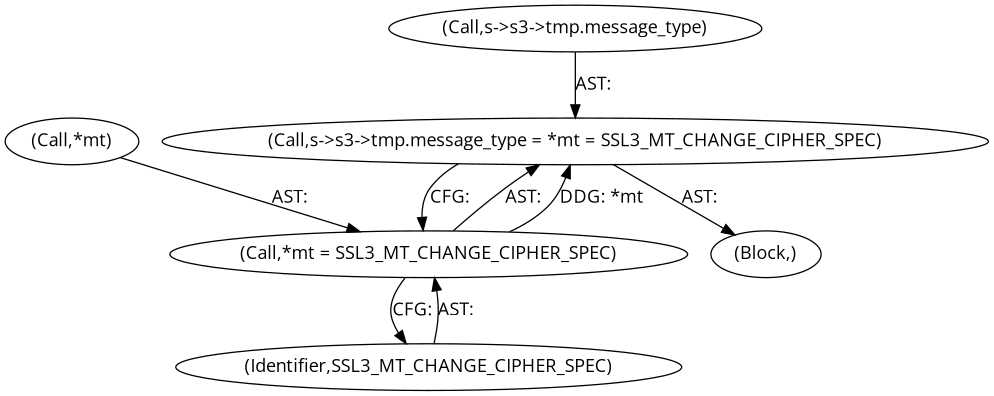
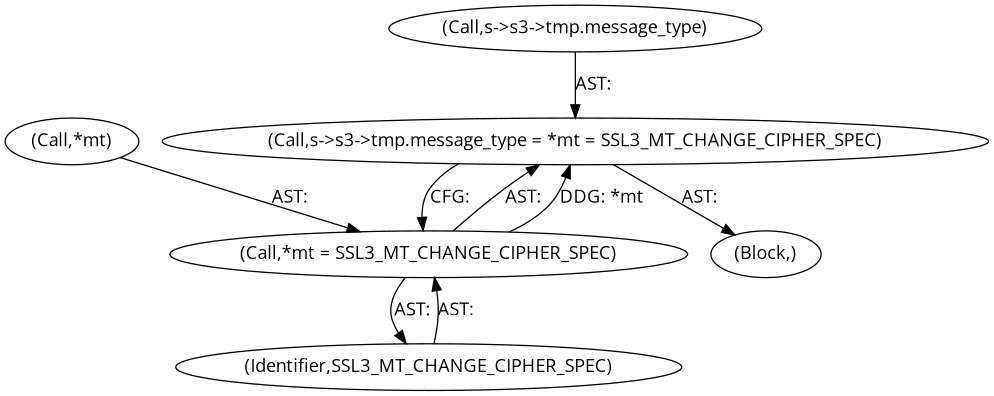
edge "(Call,*mt = SSL3_MT_CHANGE_CIPHER_SPEC)" -> "(Identifier,SSL3_MT_CHANGE_CIPHER_SPEC)": label "CFG: " -> "AST: "
